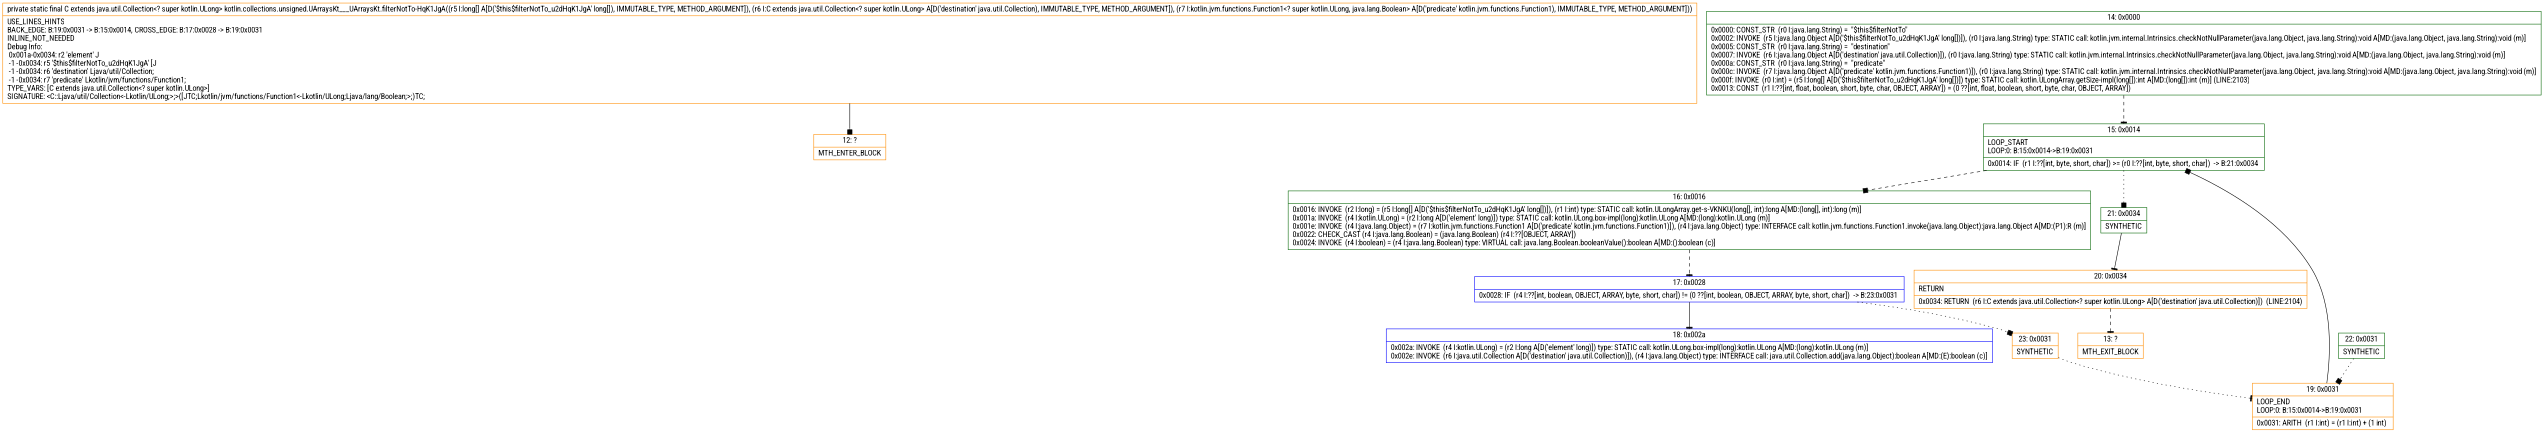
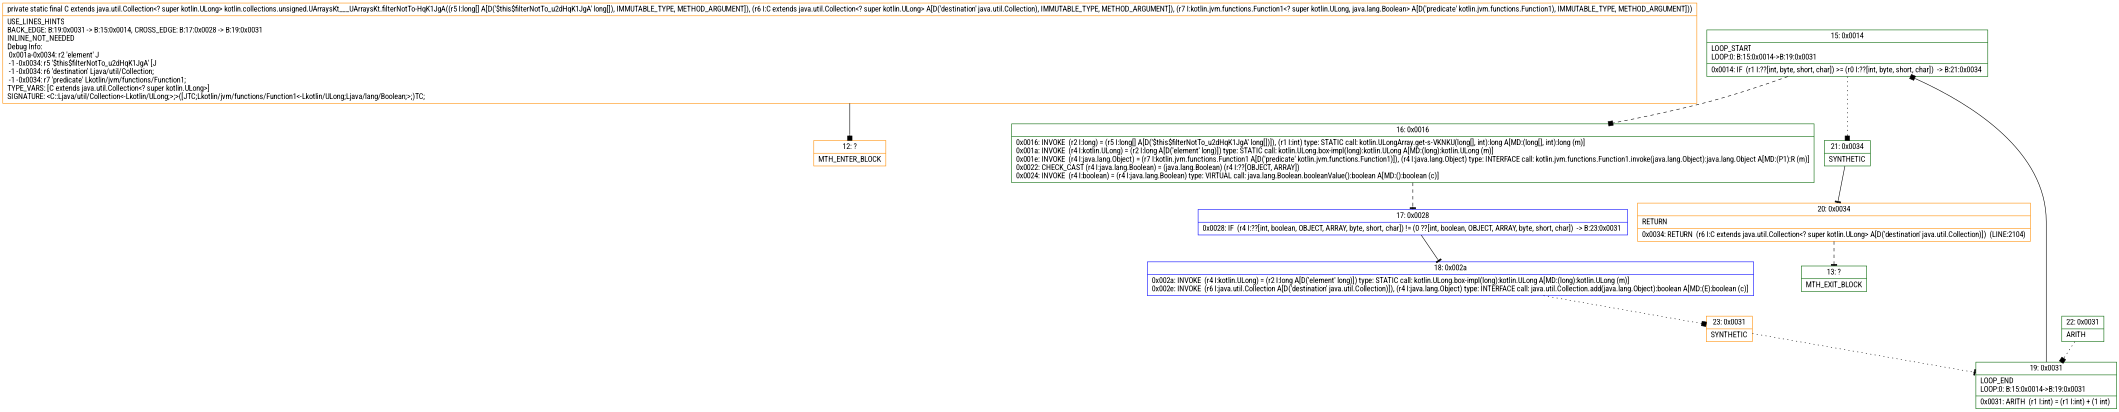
node "14: 0x0000": removed
edge "17: 0x0028" -> "23: 0x0031": now "18: 0x002a" -> "23: 0x0031"
node "13: ?": color darkorange -> darkgreen
node "22: 0x0031": text "SYNTHETIC" -> "ARITH"
node "19: 0x0031": color darkorange -> darkgreen
